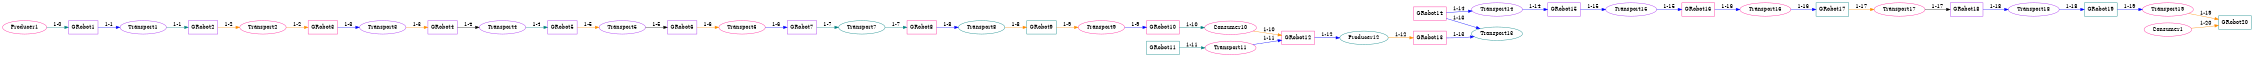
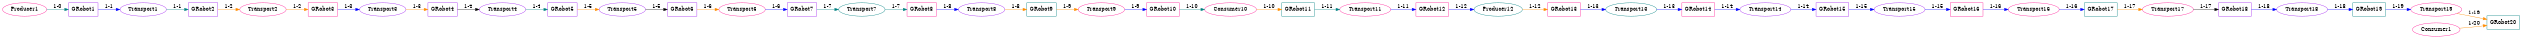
edge "GRobot14" -> "Transport13": reversed
node "Transport8": color teal -> purple
edge "Consumer10" -> "GRobot12": now "Consumer10" -> "GRobot11"
